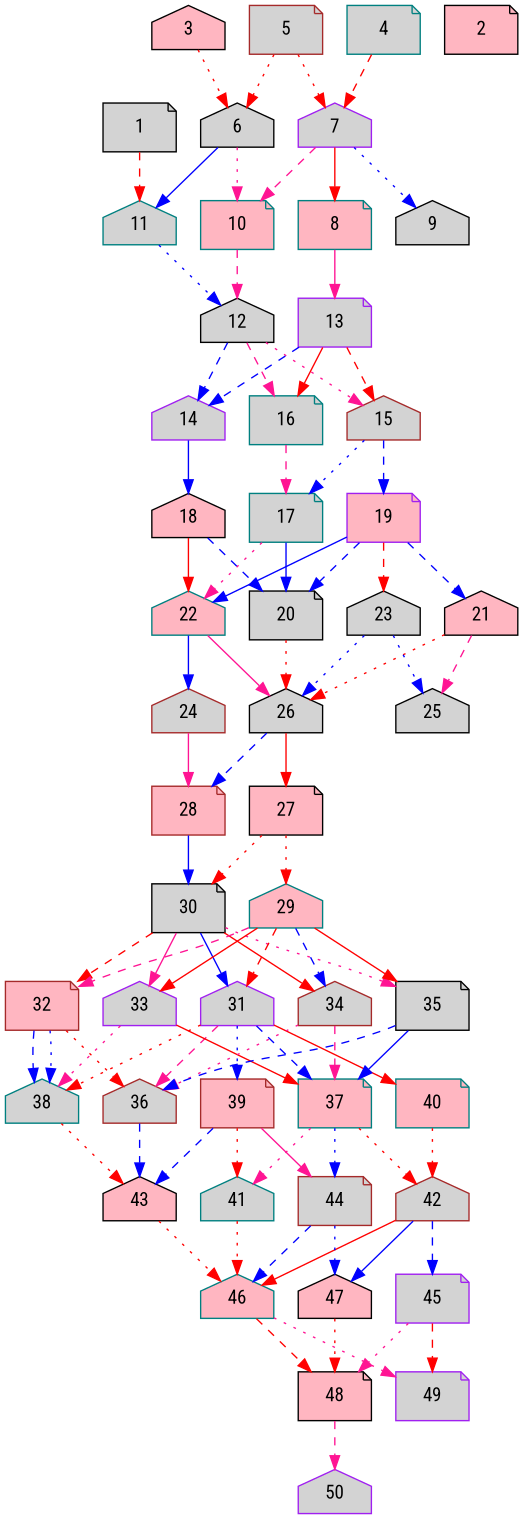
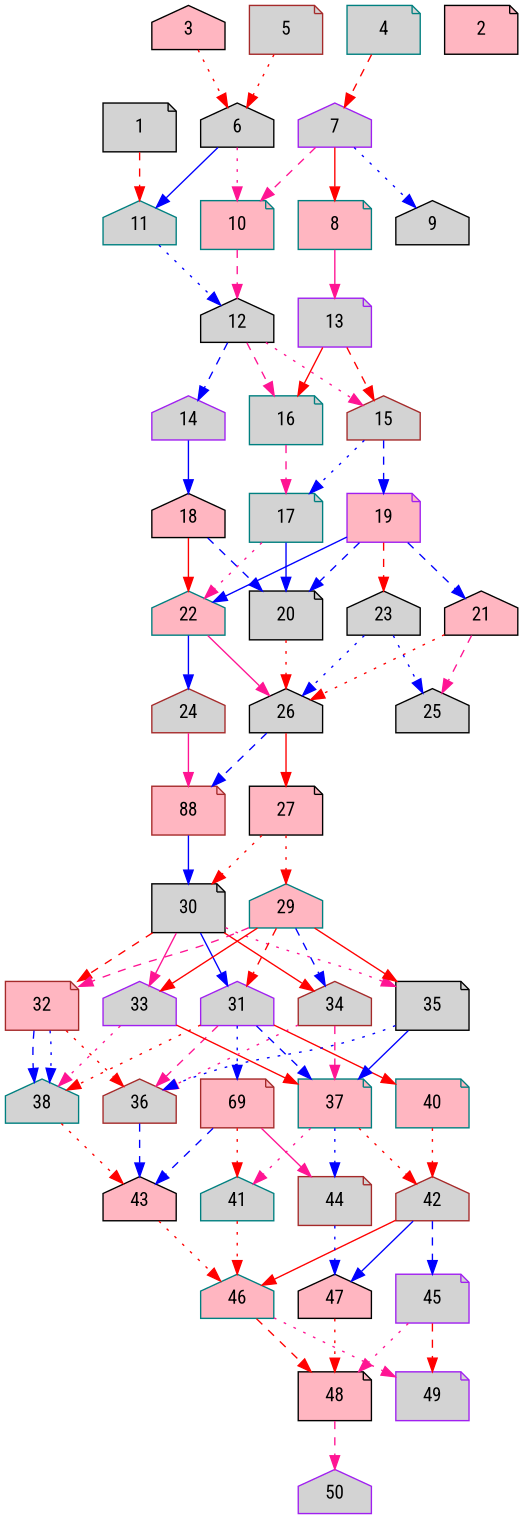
edge "5" -> "7": removed
edge "13" -> "14": removed
node "28": label "28" -> "88"
edge "35" -> "36": style dashed -> dotted
node "39": label "39" -> "69"
edge "44" -> "46": removed
